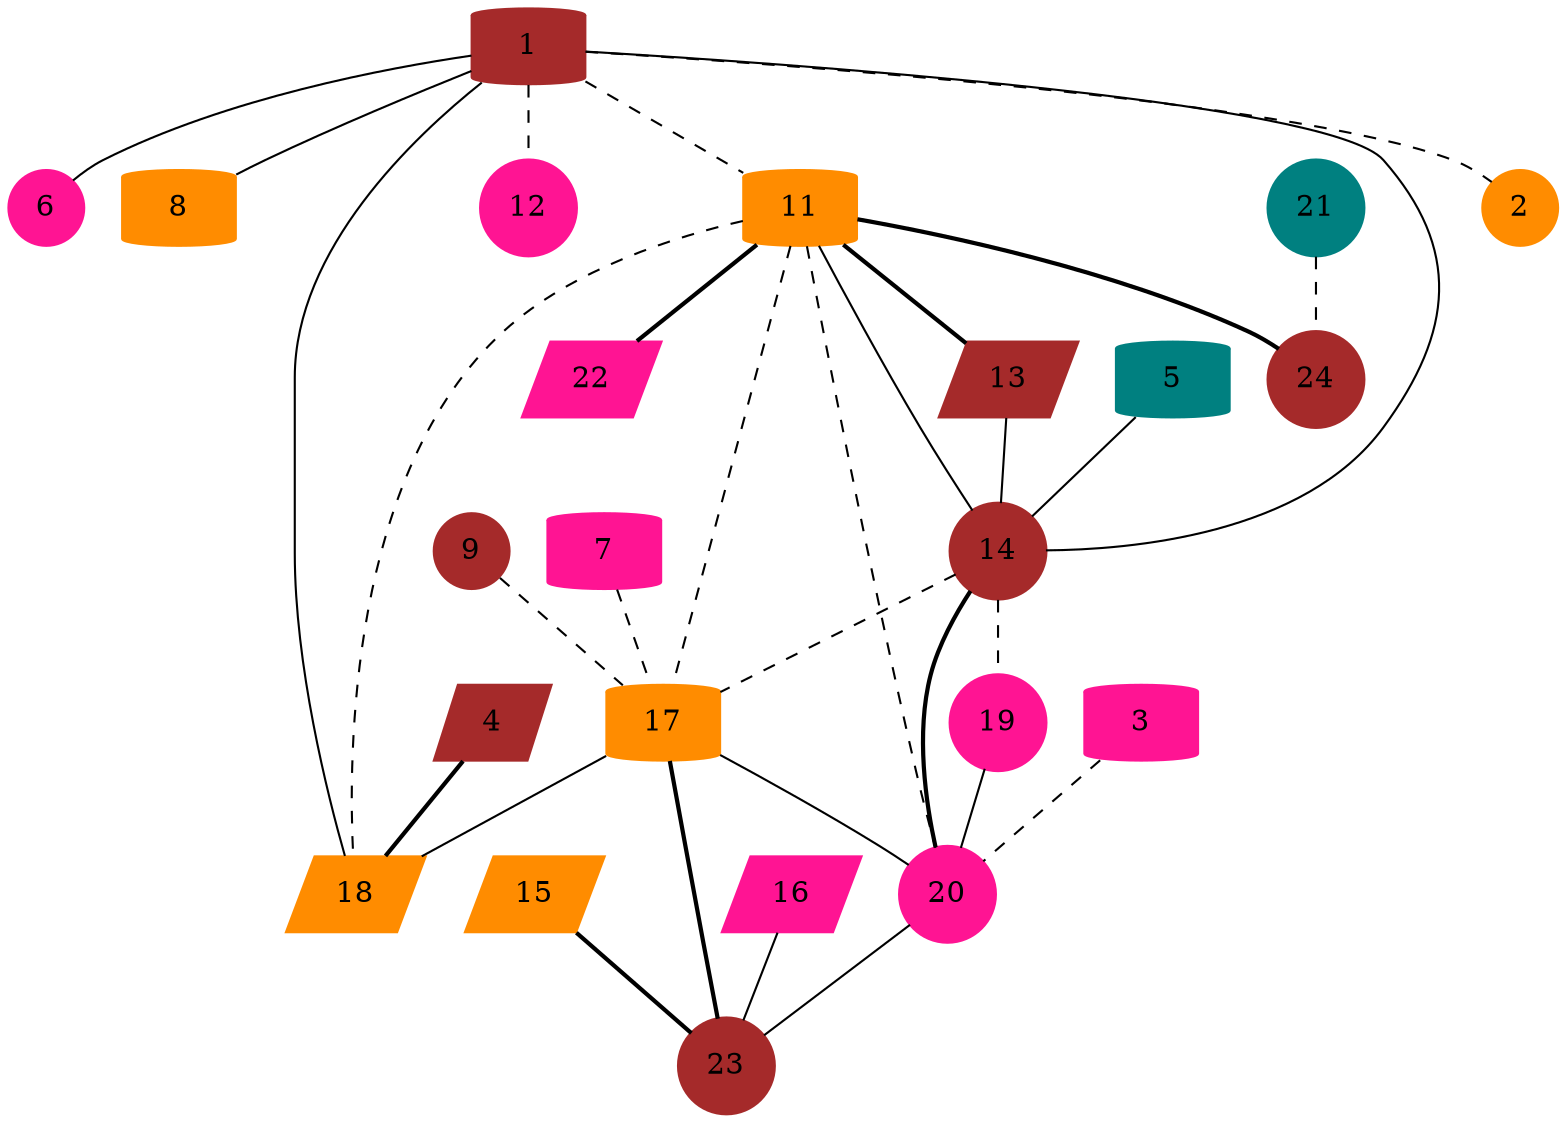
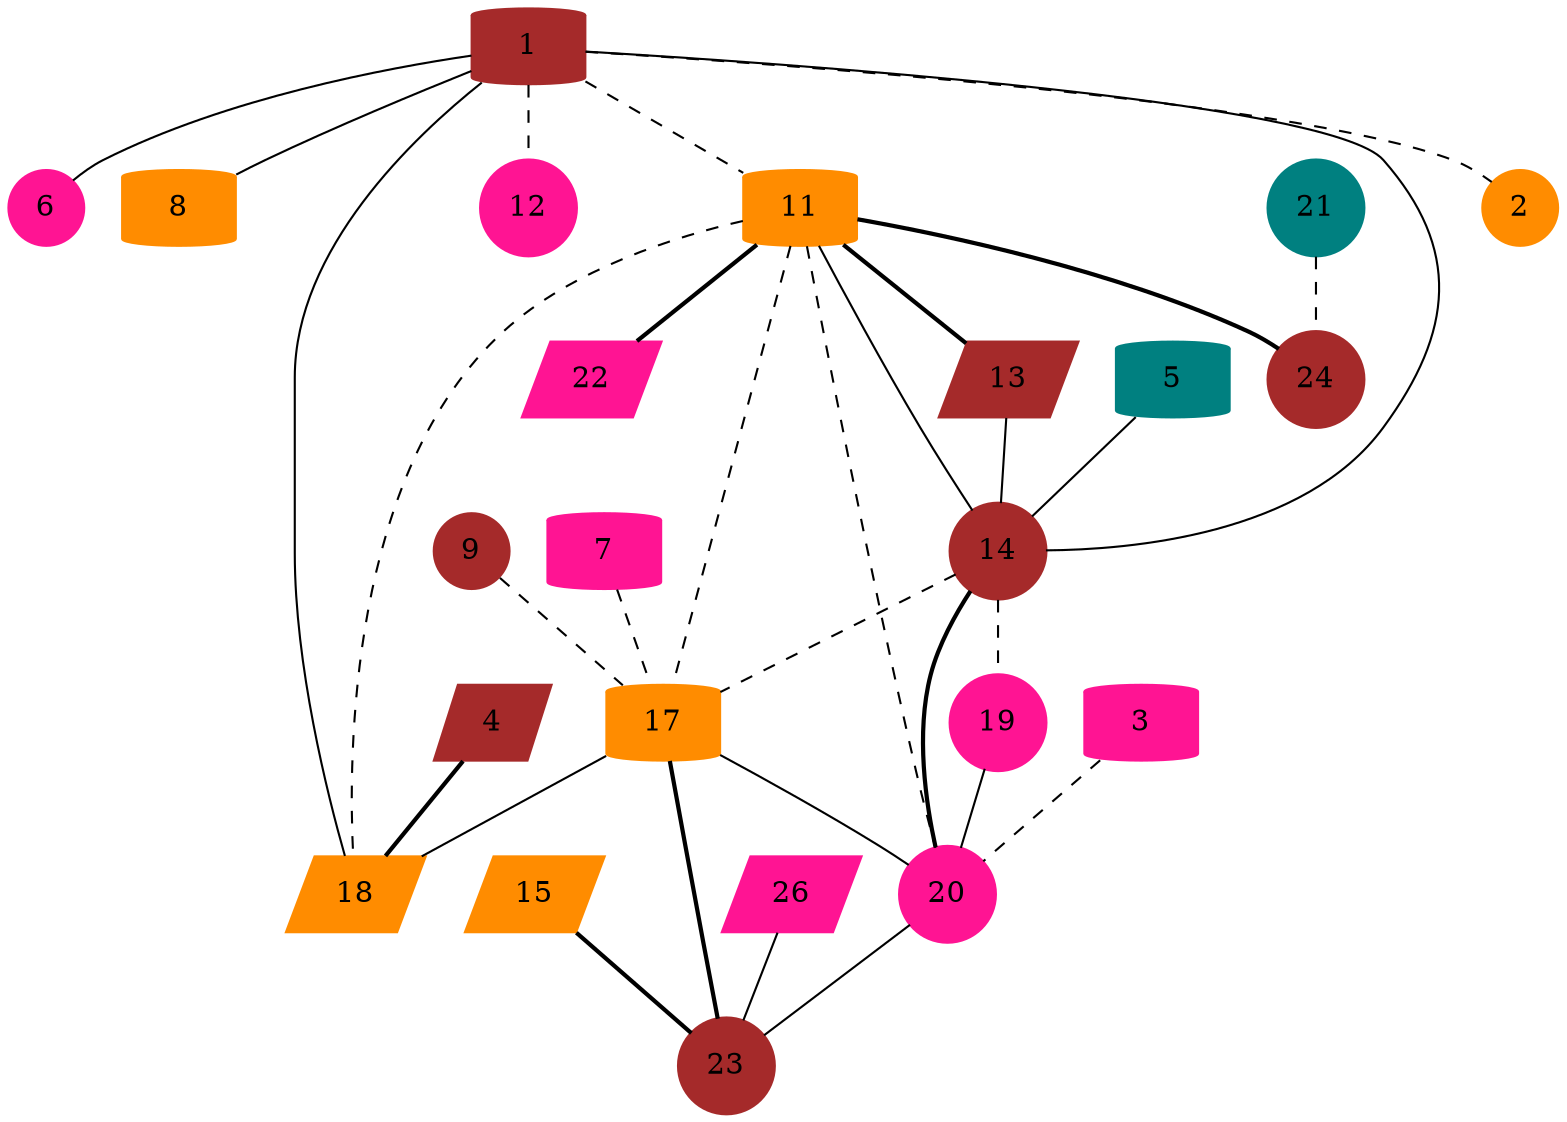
node "16": label "16" -> "26"
